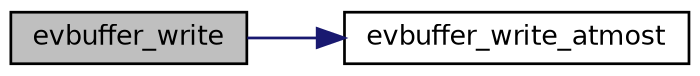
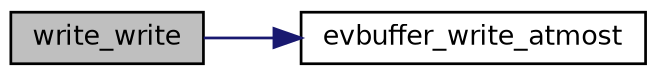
node "evbuffer_write": label "evbuffer_write" -> "write_write"
